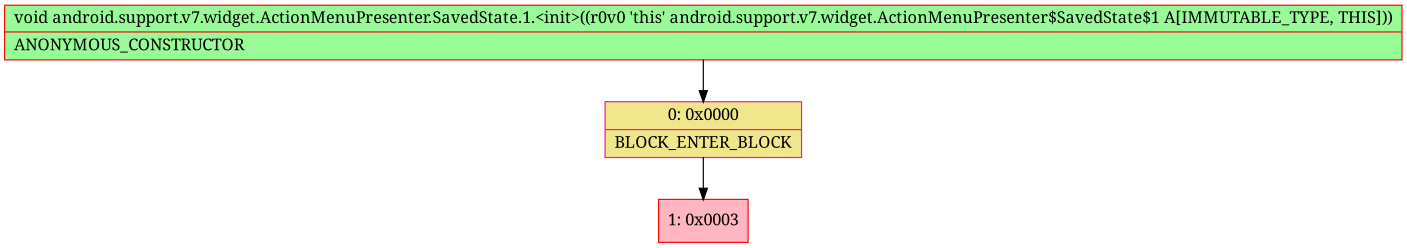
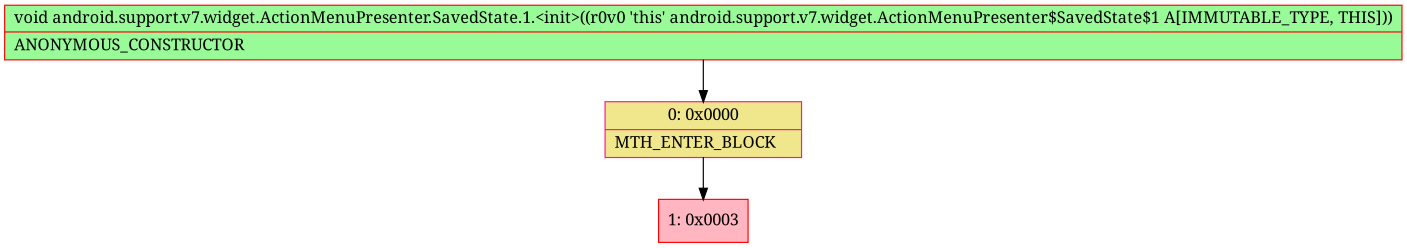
node "0: 0x0000": text "BLOCK_ENTER_BLOCK" -> "MTH_ENTER_BLOCK"
